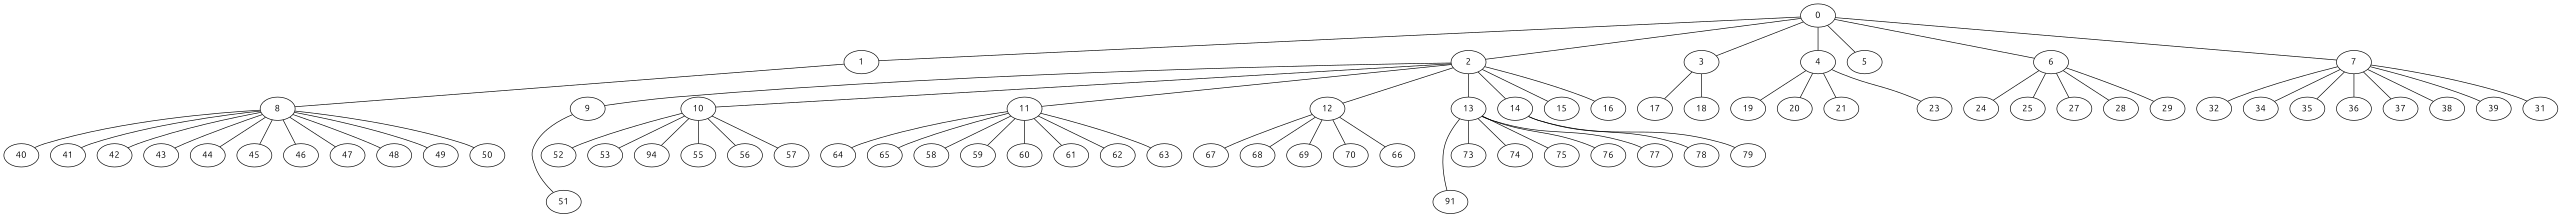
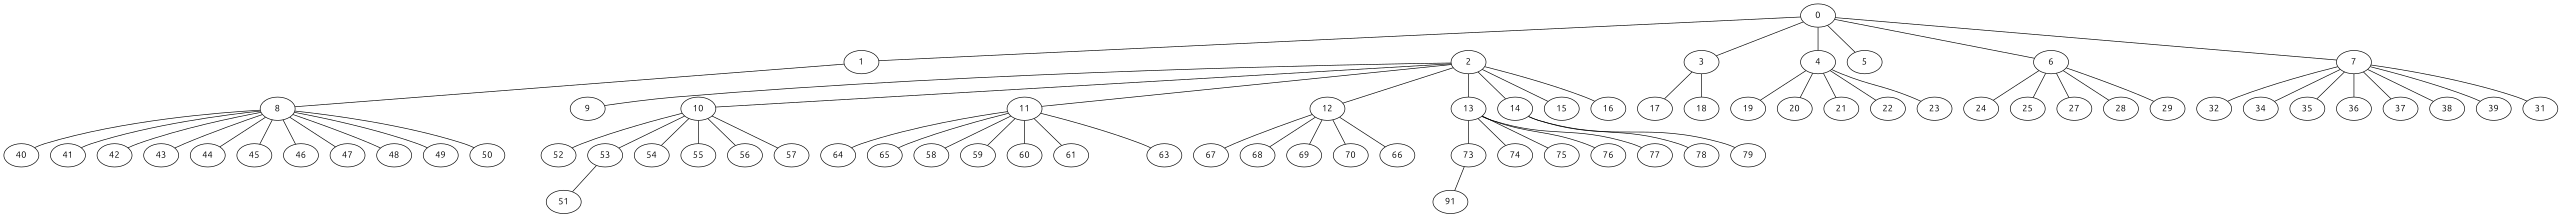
edge "0" -- "2": removed
node "22": added
edge "9" -- "51": now "53" -- "51"
edge "13" -- "91": now "73" -- "91"
node "94": label "94" -> "54"
node "62": removed
